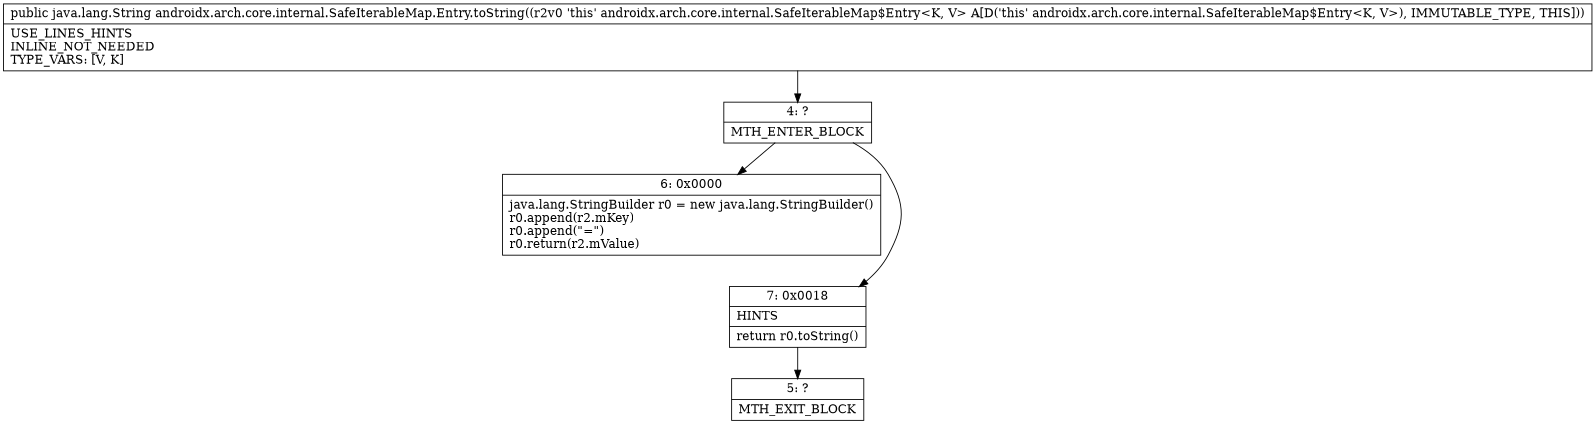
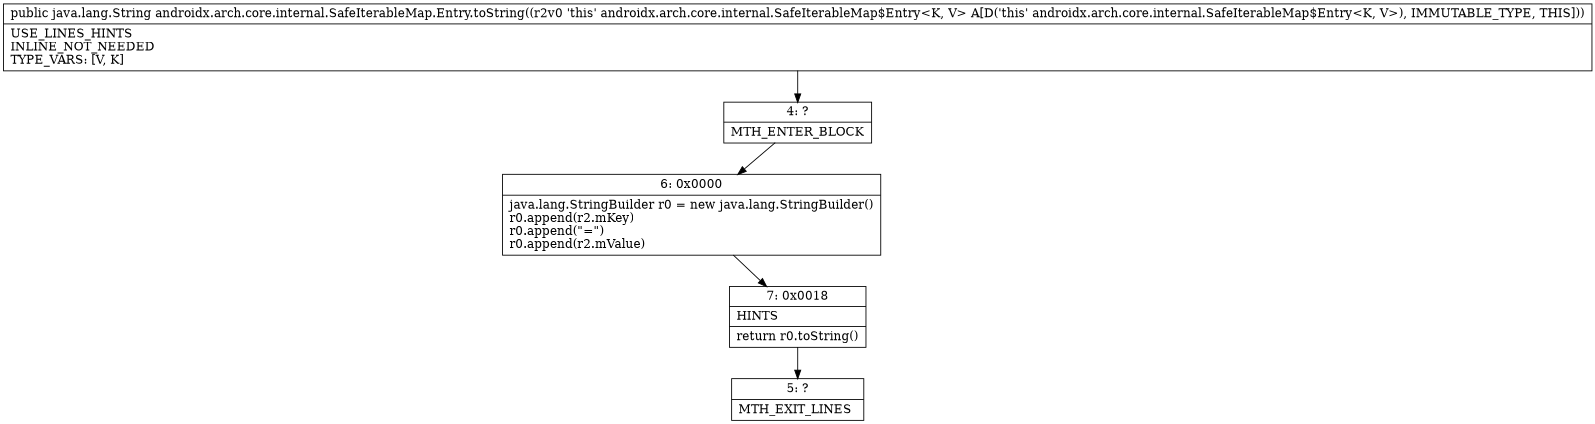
edge "4: ?" -> "7: 0x0018": now "6: 0x0000" -> "7: 0x0018"
node "6: 0x0000": text "r0.return(r2.mValue)" -> "r0.append(r2.mValue)"
node "5: ?": text "MTH_EXIT_BLOCK" -> "MTH_EXIT_LINES"
